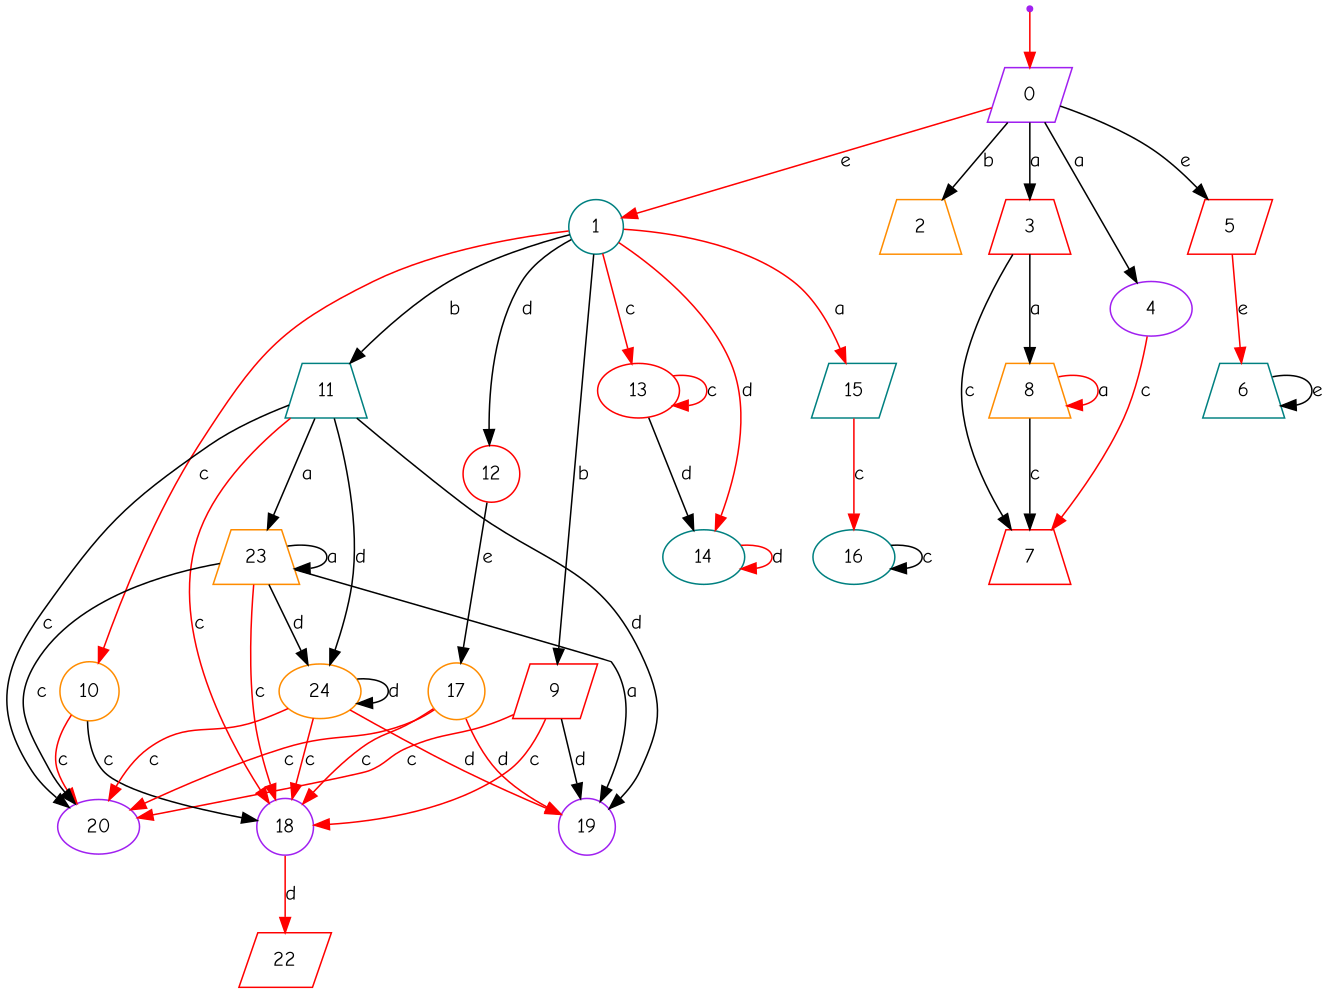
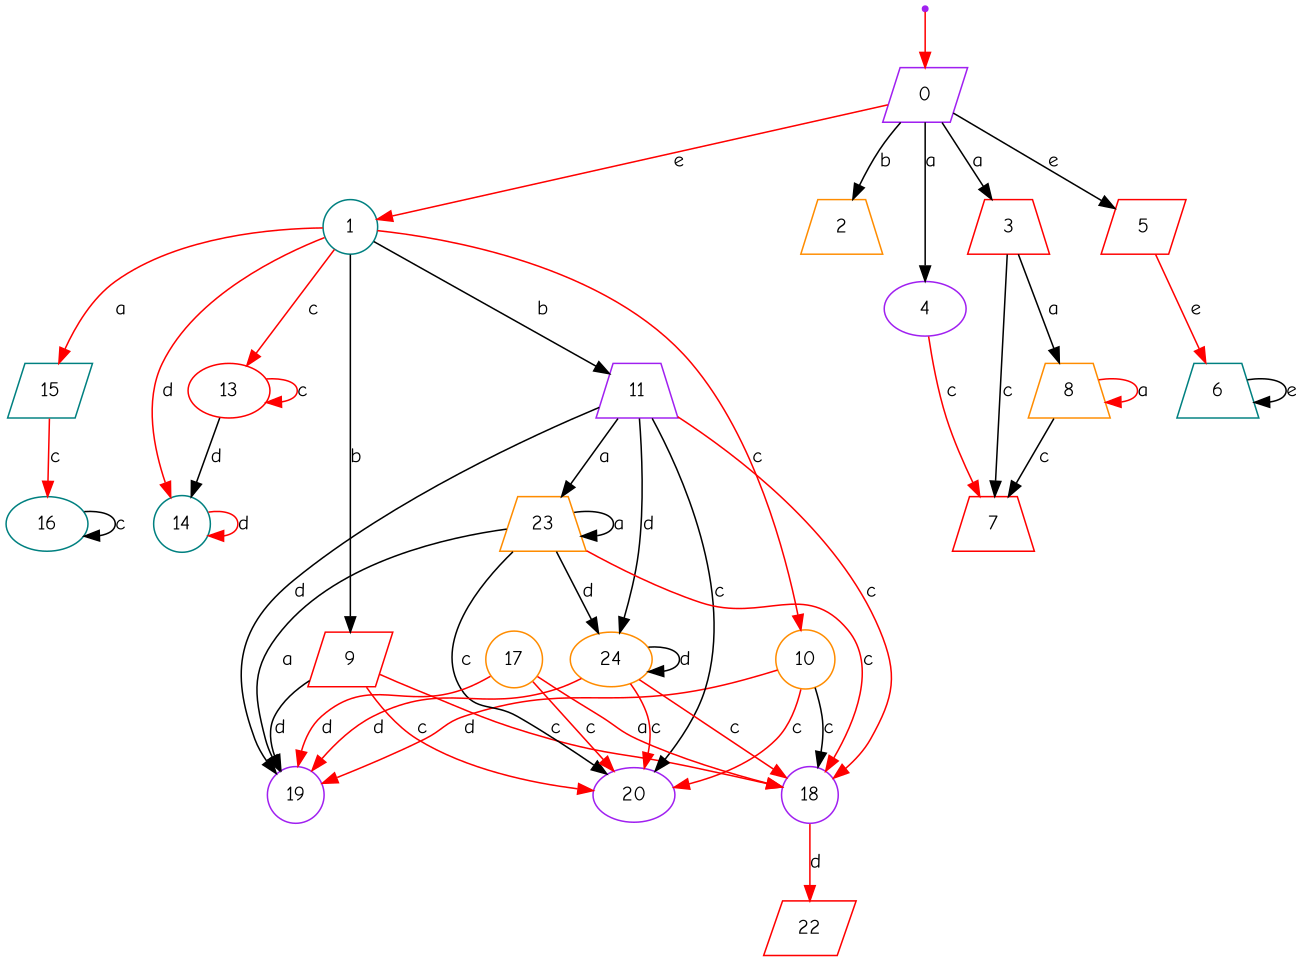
node "11": color teal -> purple
node "12": removed
node "14": shape ellipse -> circle
edge "10" -> "19": added, label "d"
edge "17" -> "18": label "c" -> "a"
